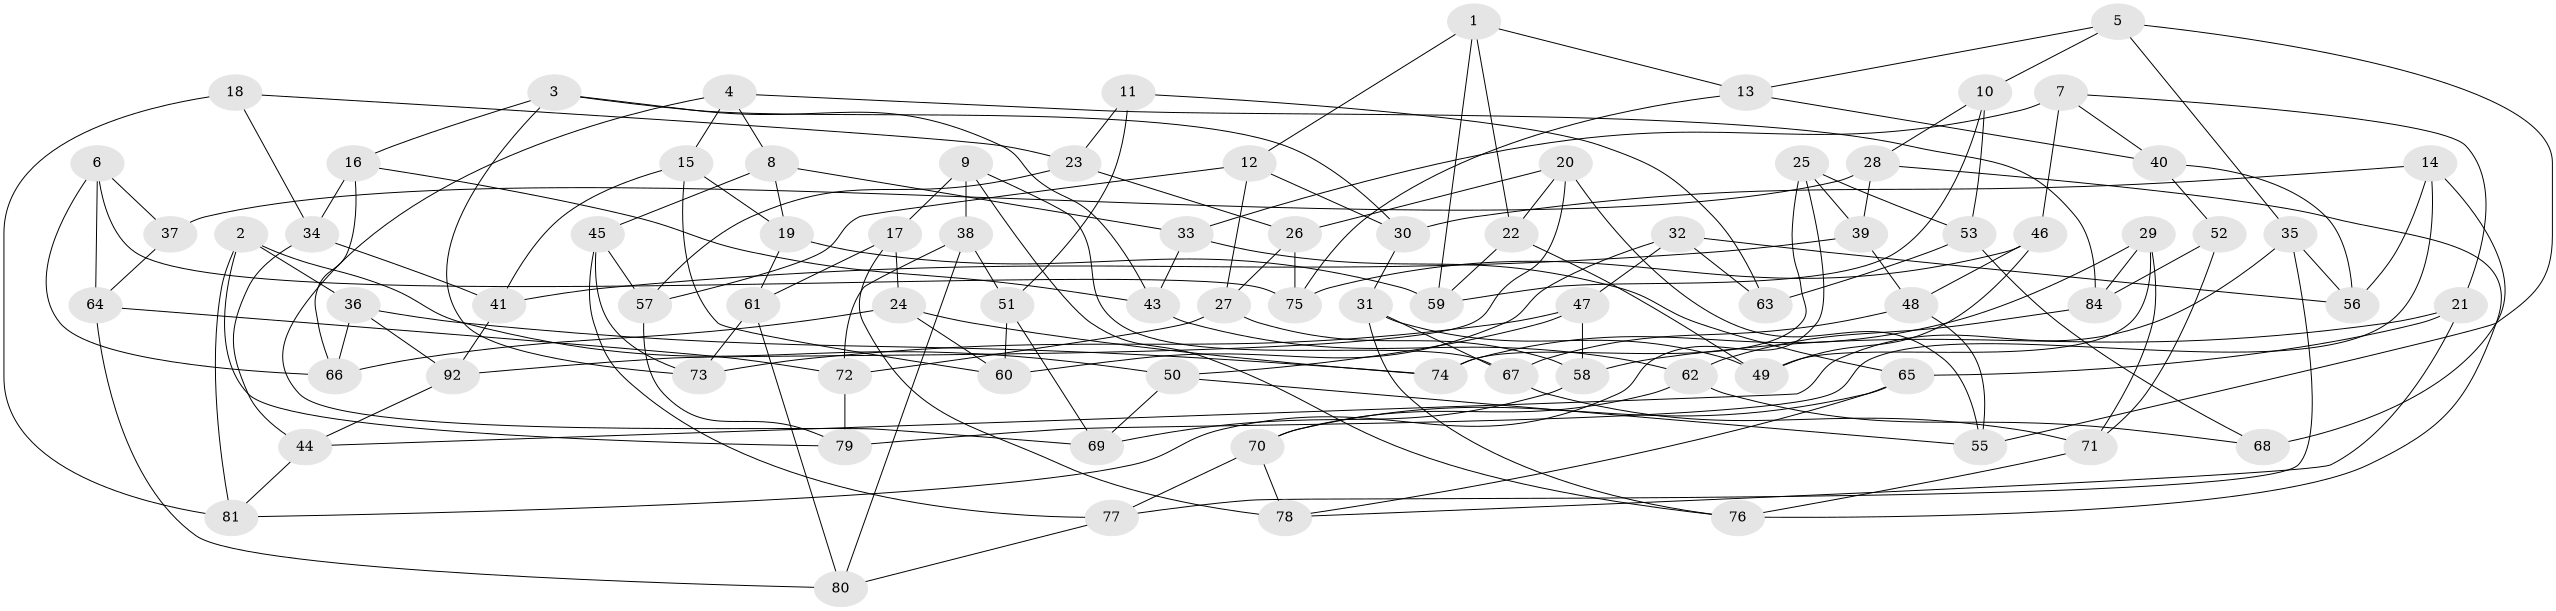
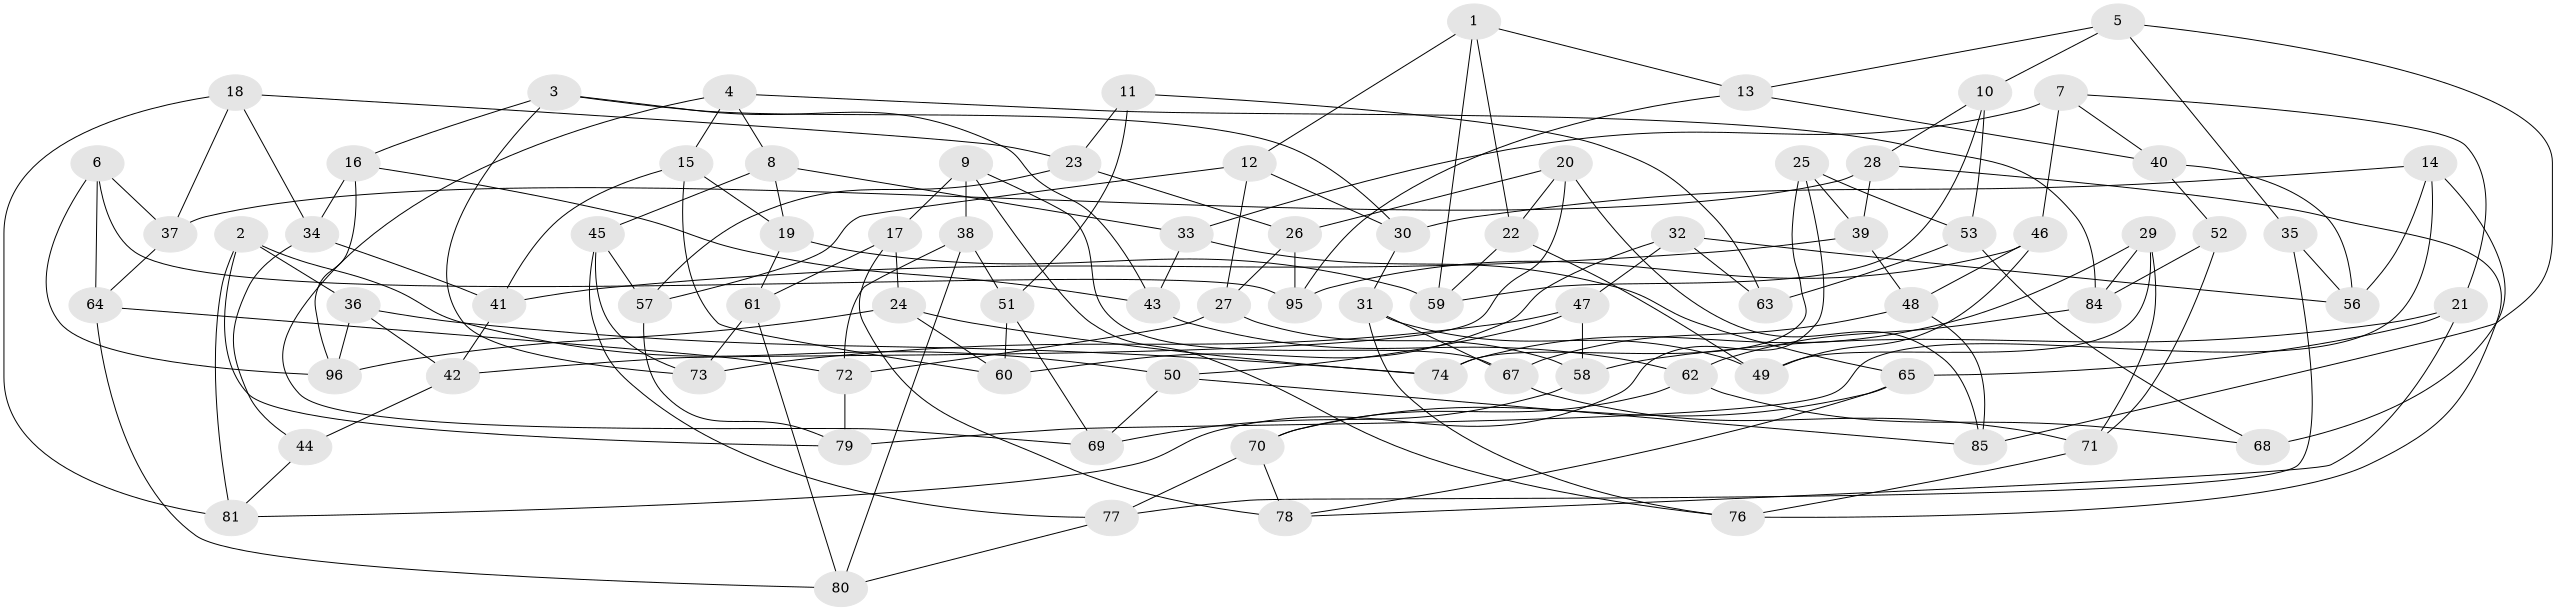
edge "18" -- "37": added
node "75": label "75" -> "95"
node "66": label "66" -> "96"
node "92": label "92" -> "42"
edge "35" -- "44": removed
node "55": label "55" -> "85"
